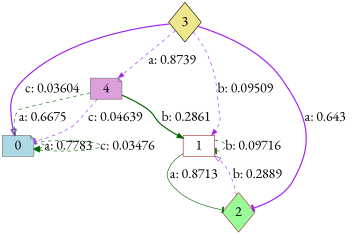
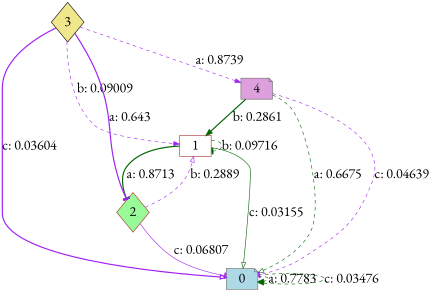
edge "3" -> "1": label "b: 0.09509  " -> "b: 0.09009  "
edge "1" -> "2": style solid -> bold
edge "1" -> "0": added, label "c: 0.03155"
edge "2" -> "0": added, label "c: 0.06807"
